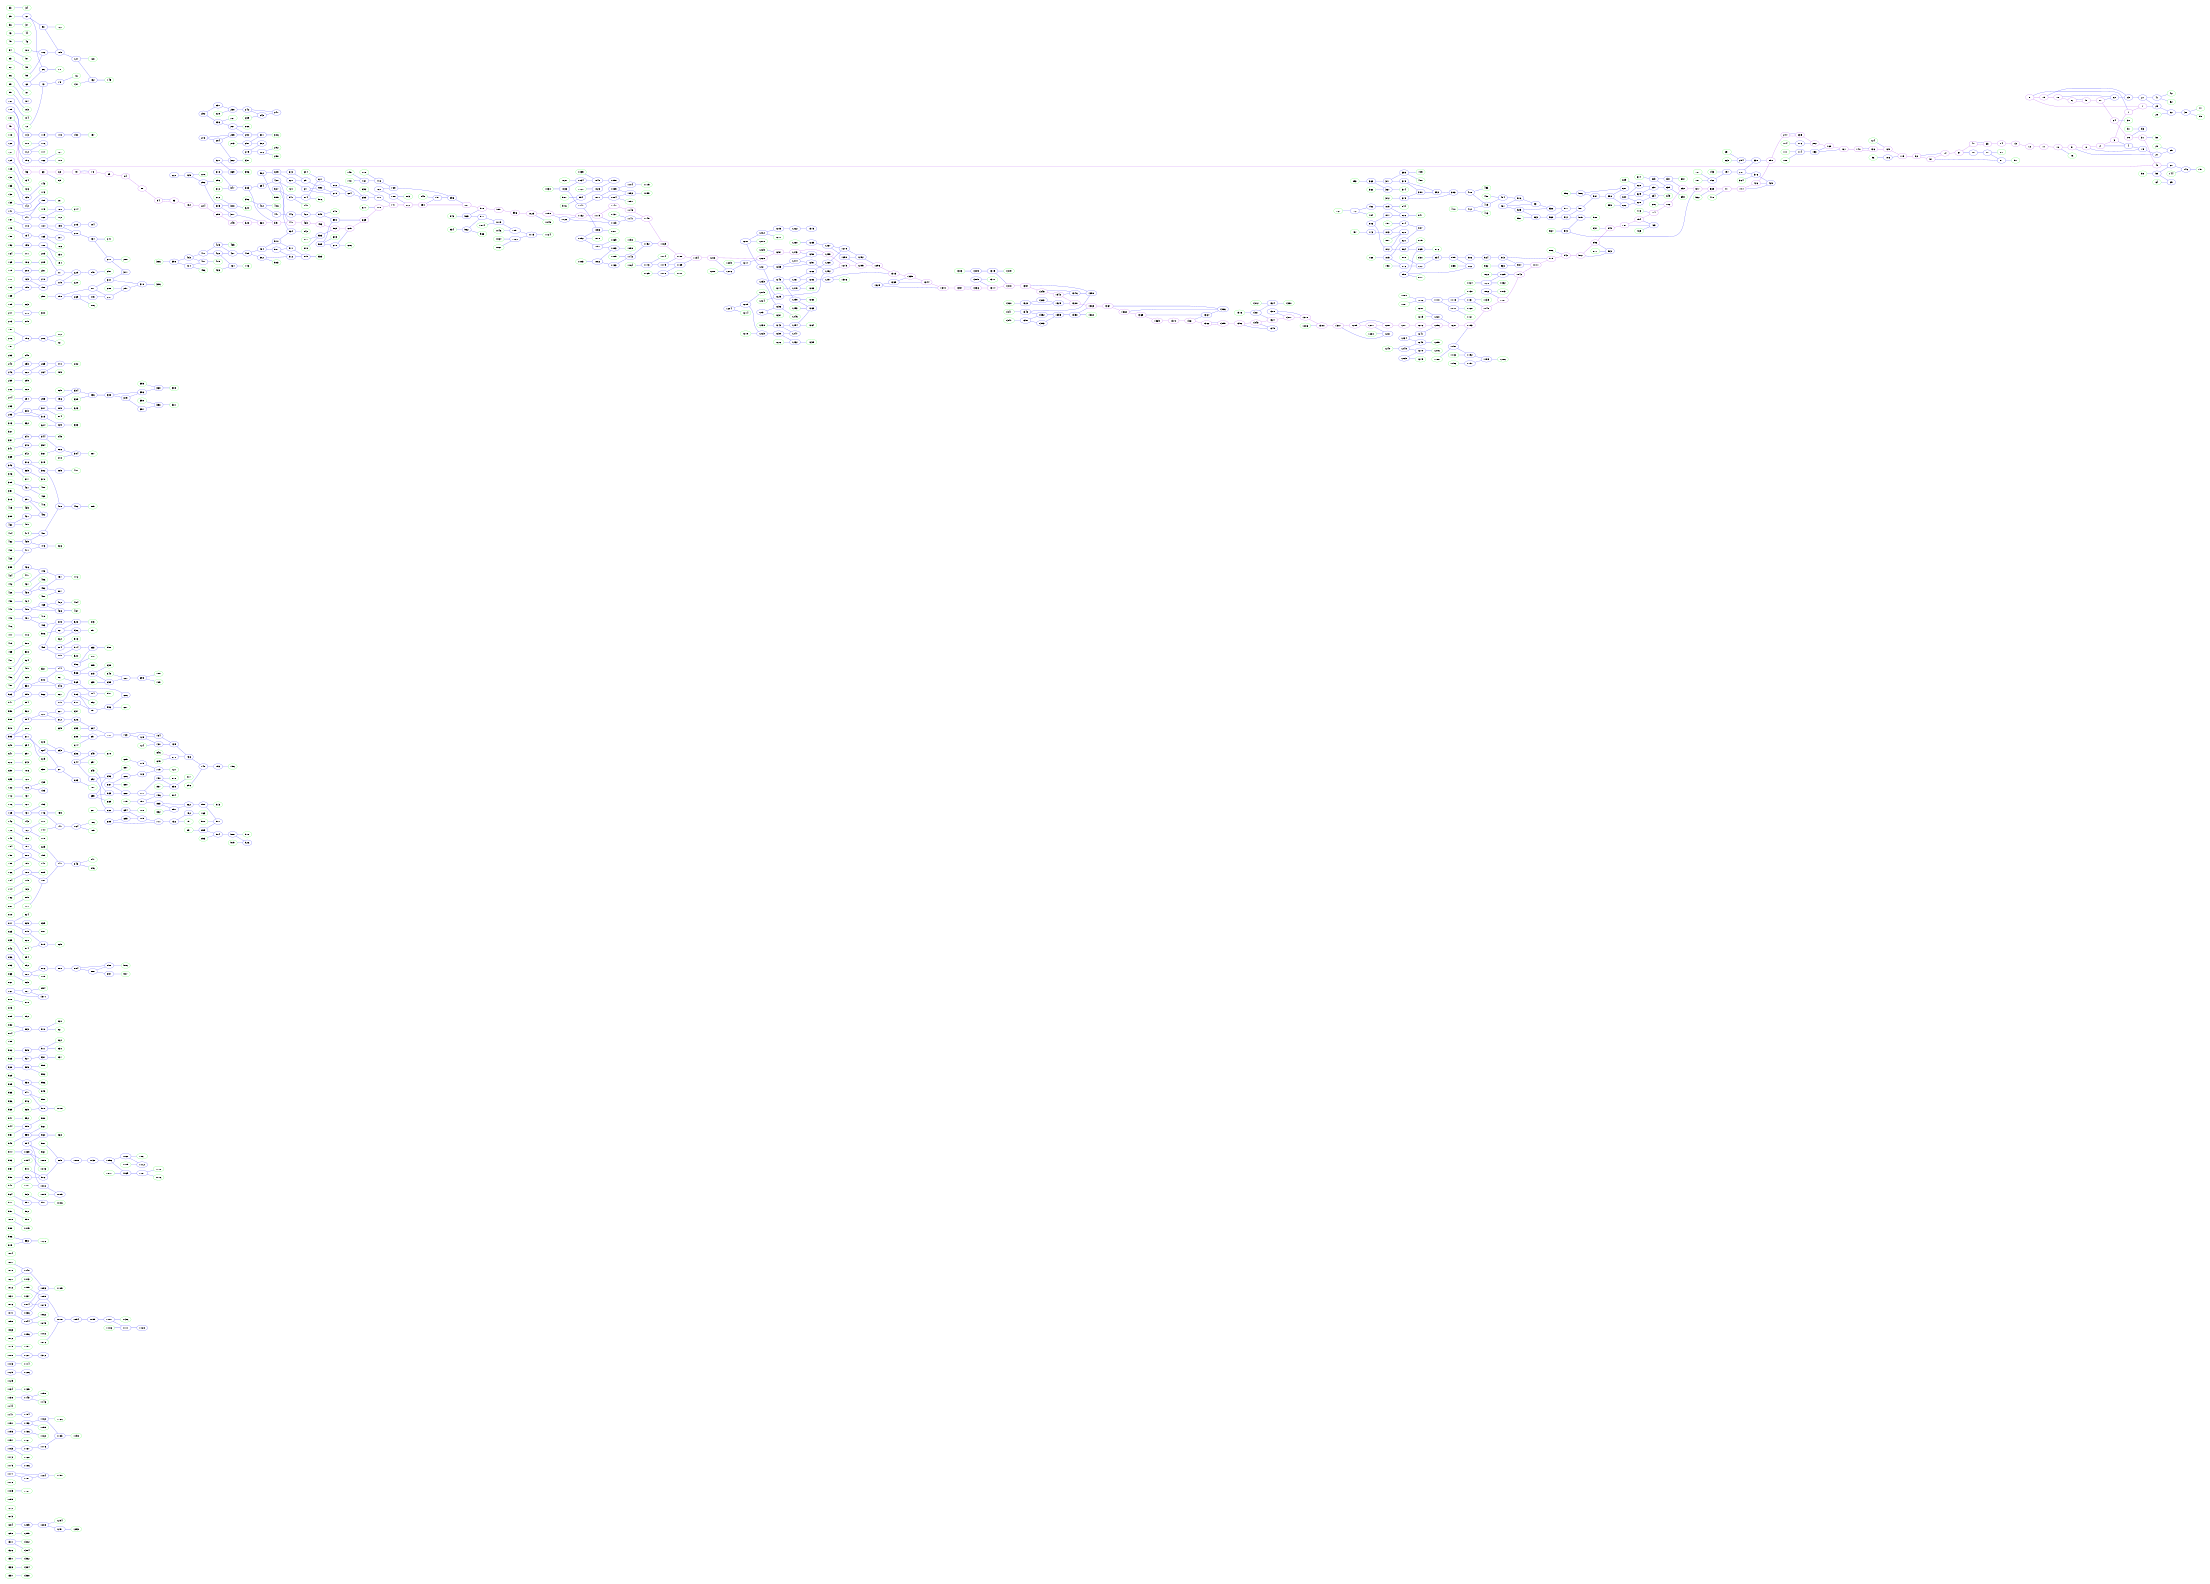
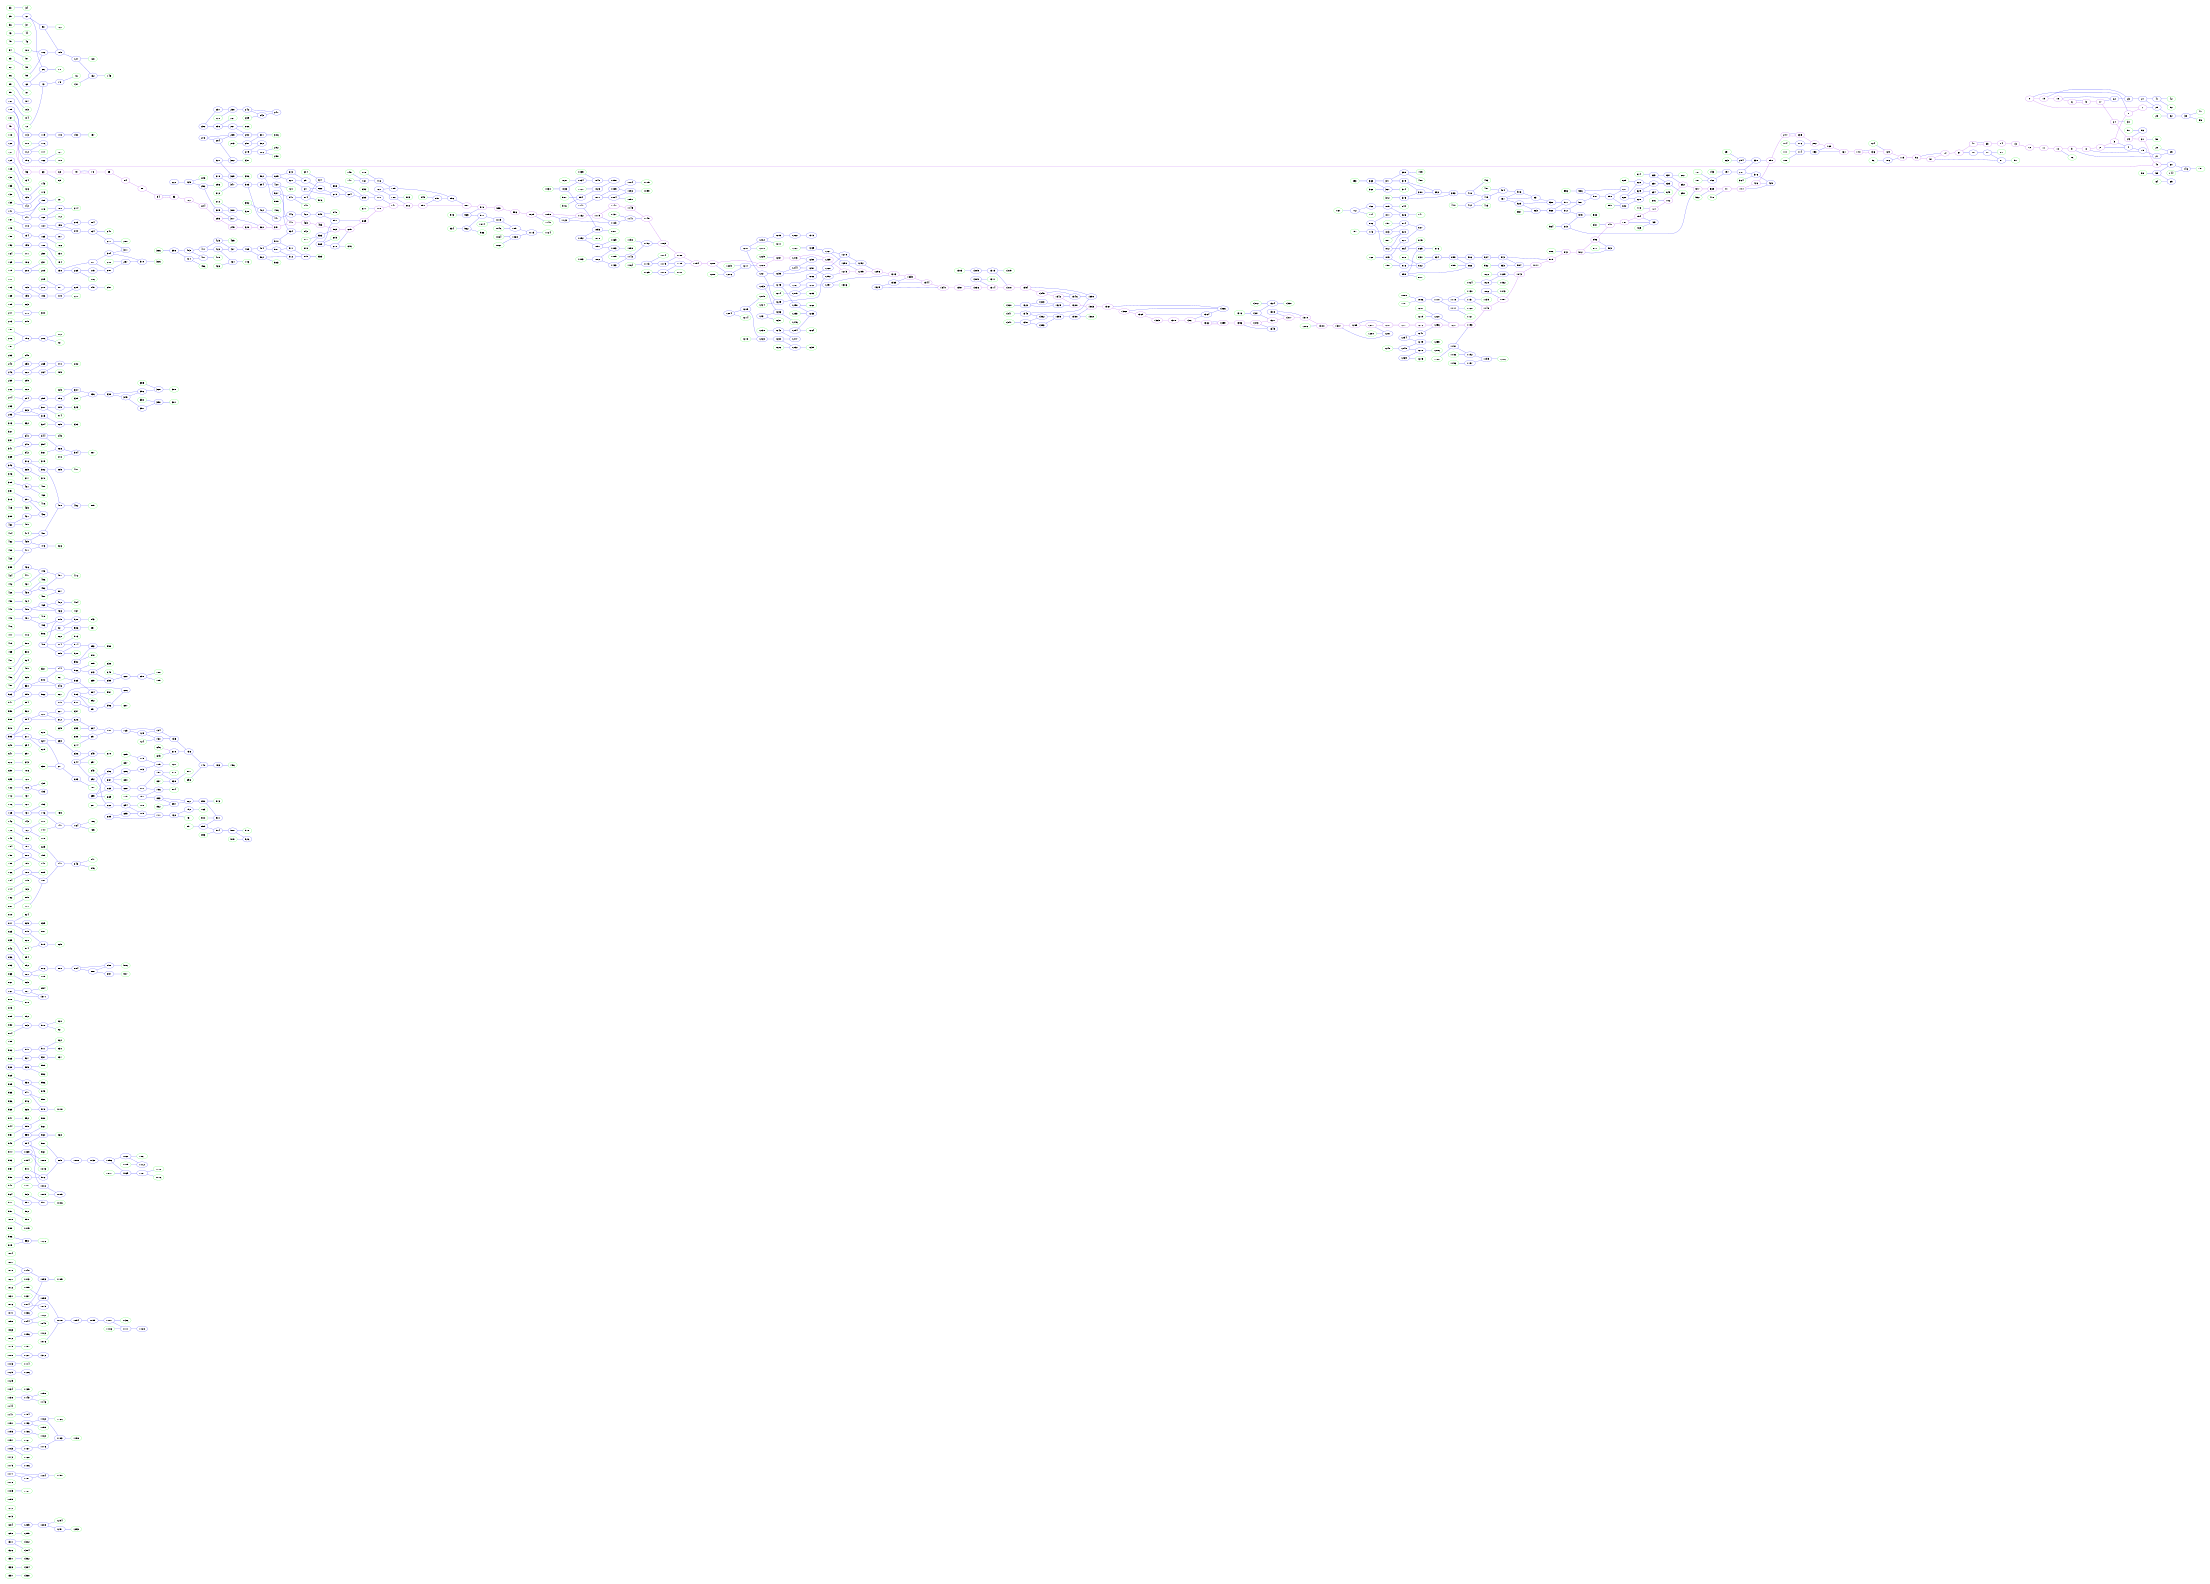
edge "186" -- "209": now "208" -- "209"
